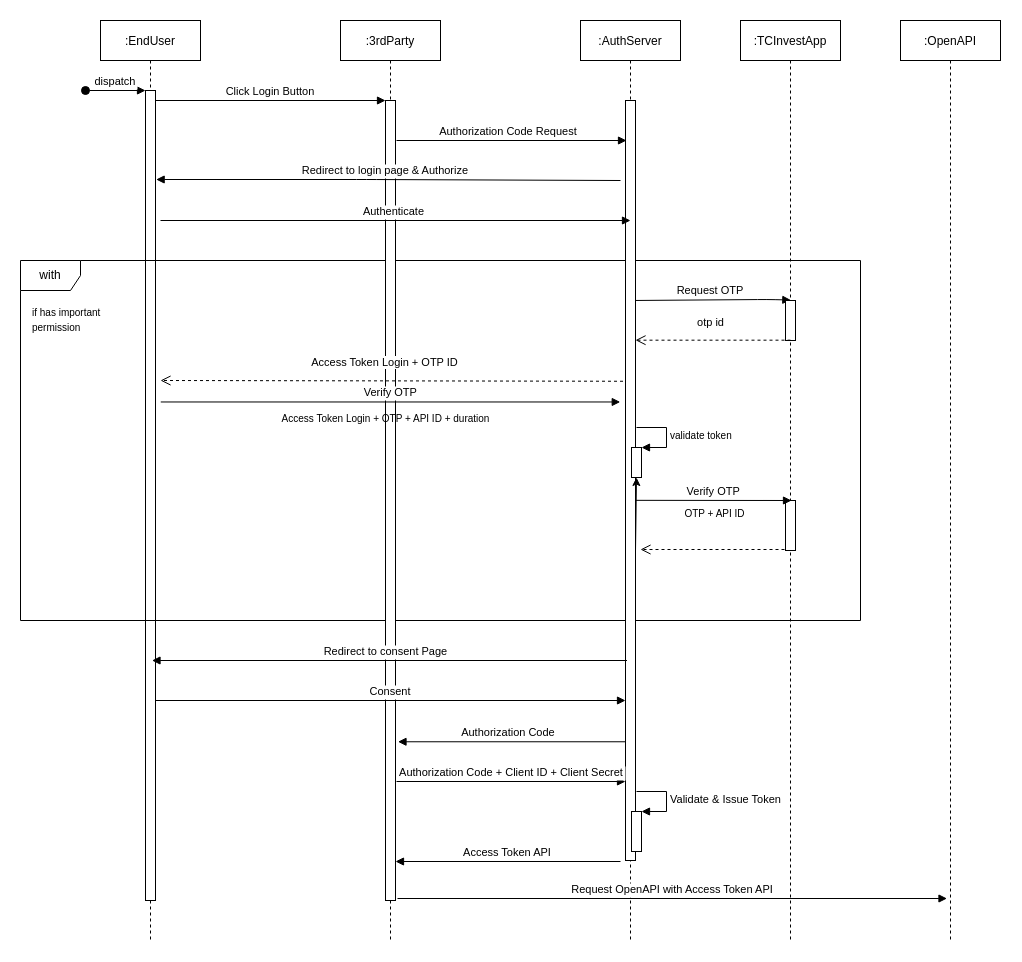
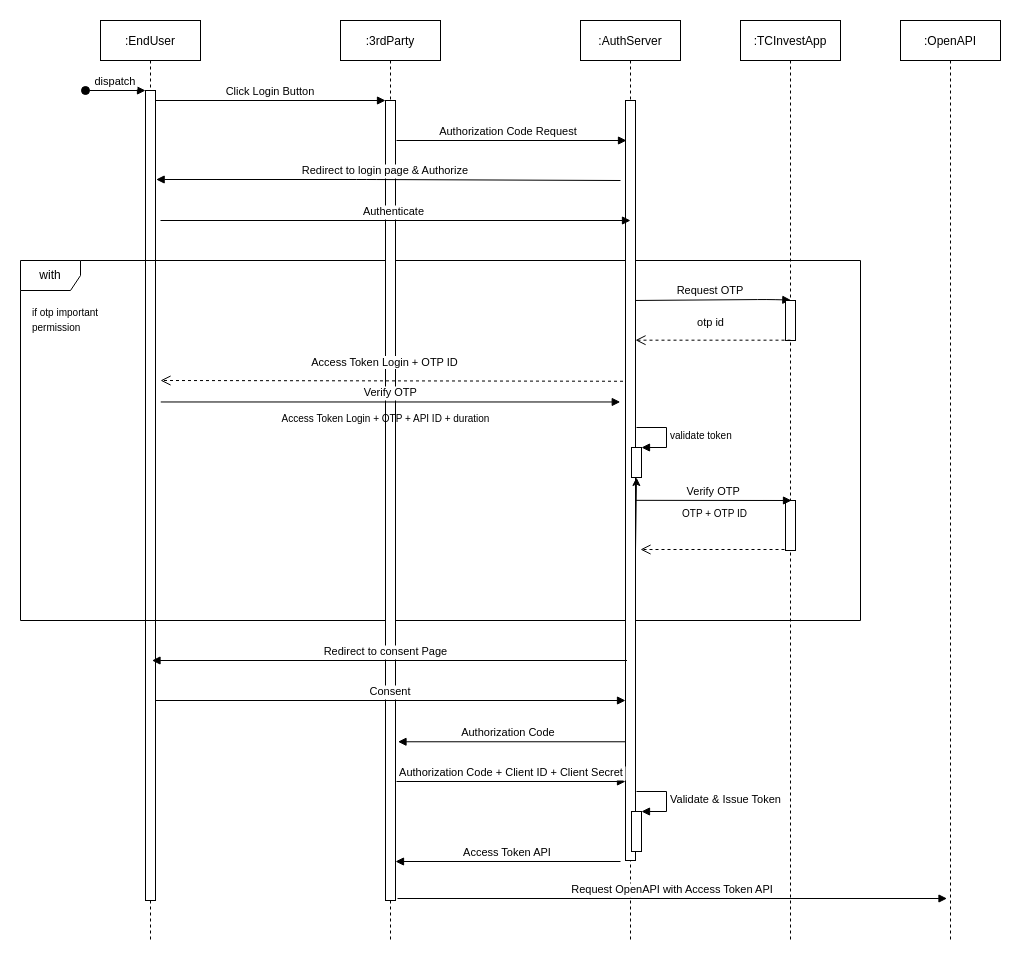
node "if has important permission": label "if has important permission" -> "if otp important permission"
node "OTP + API ID": label "OTP + API ID" -> "OTP + OTP ID"
